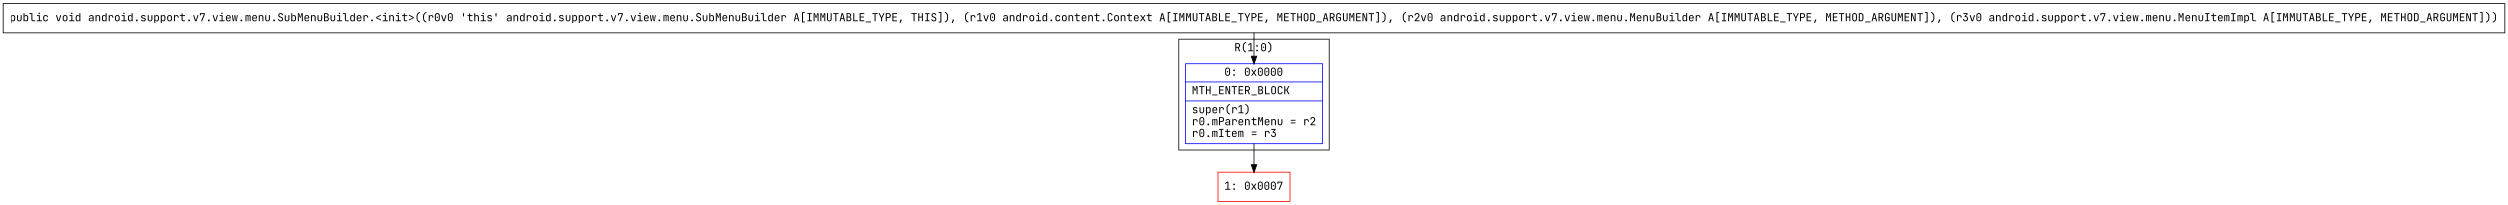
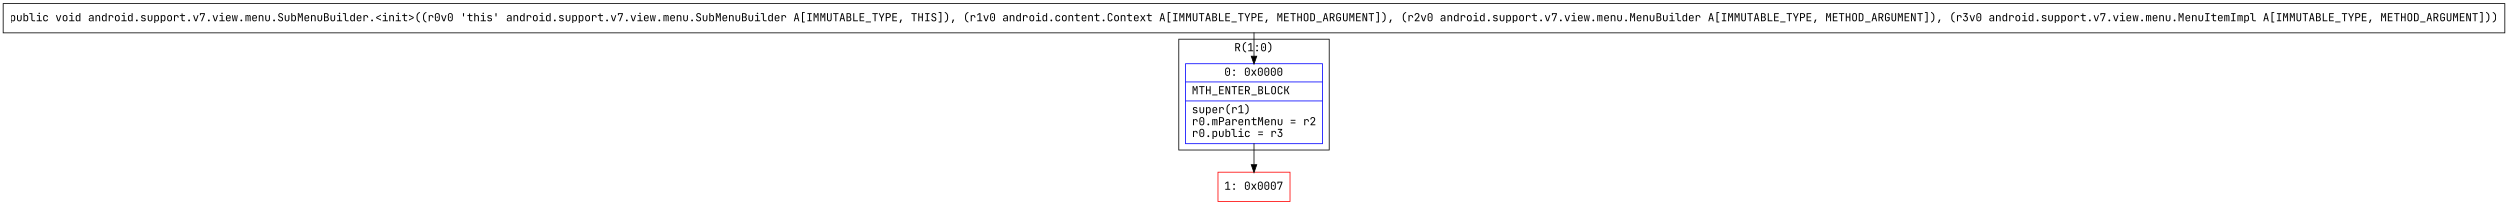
node "0: 0x0000": text "r0.mItem = r3" -> "r0.public = r3"
